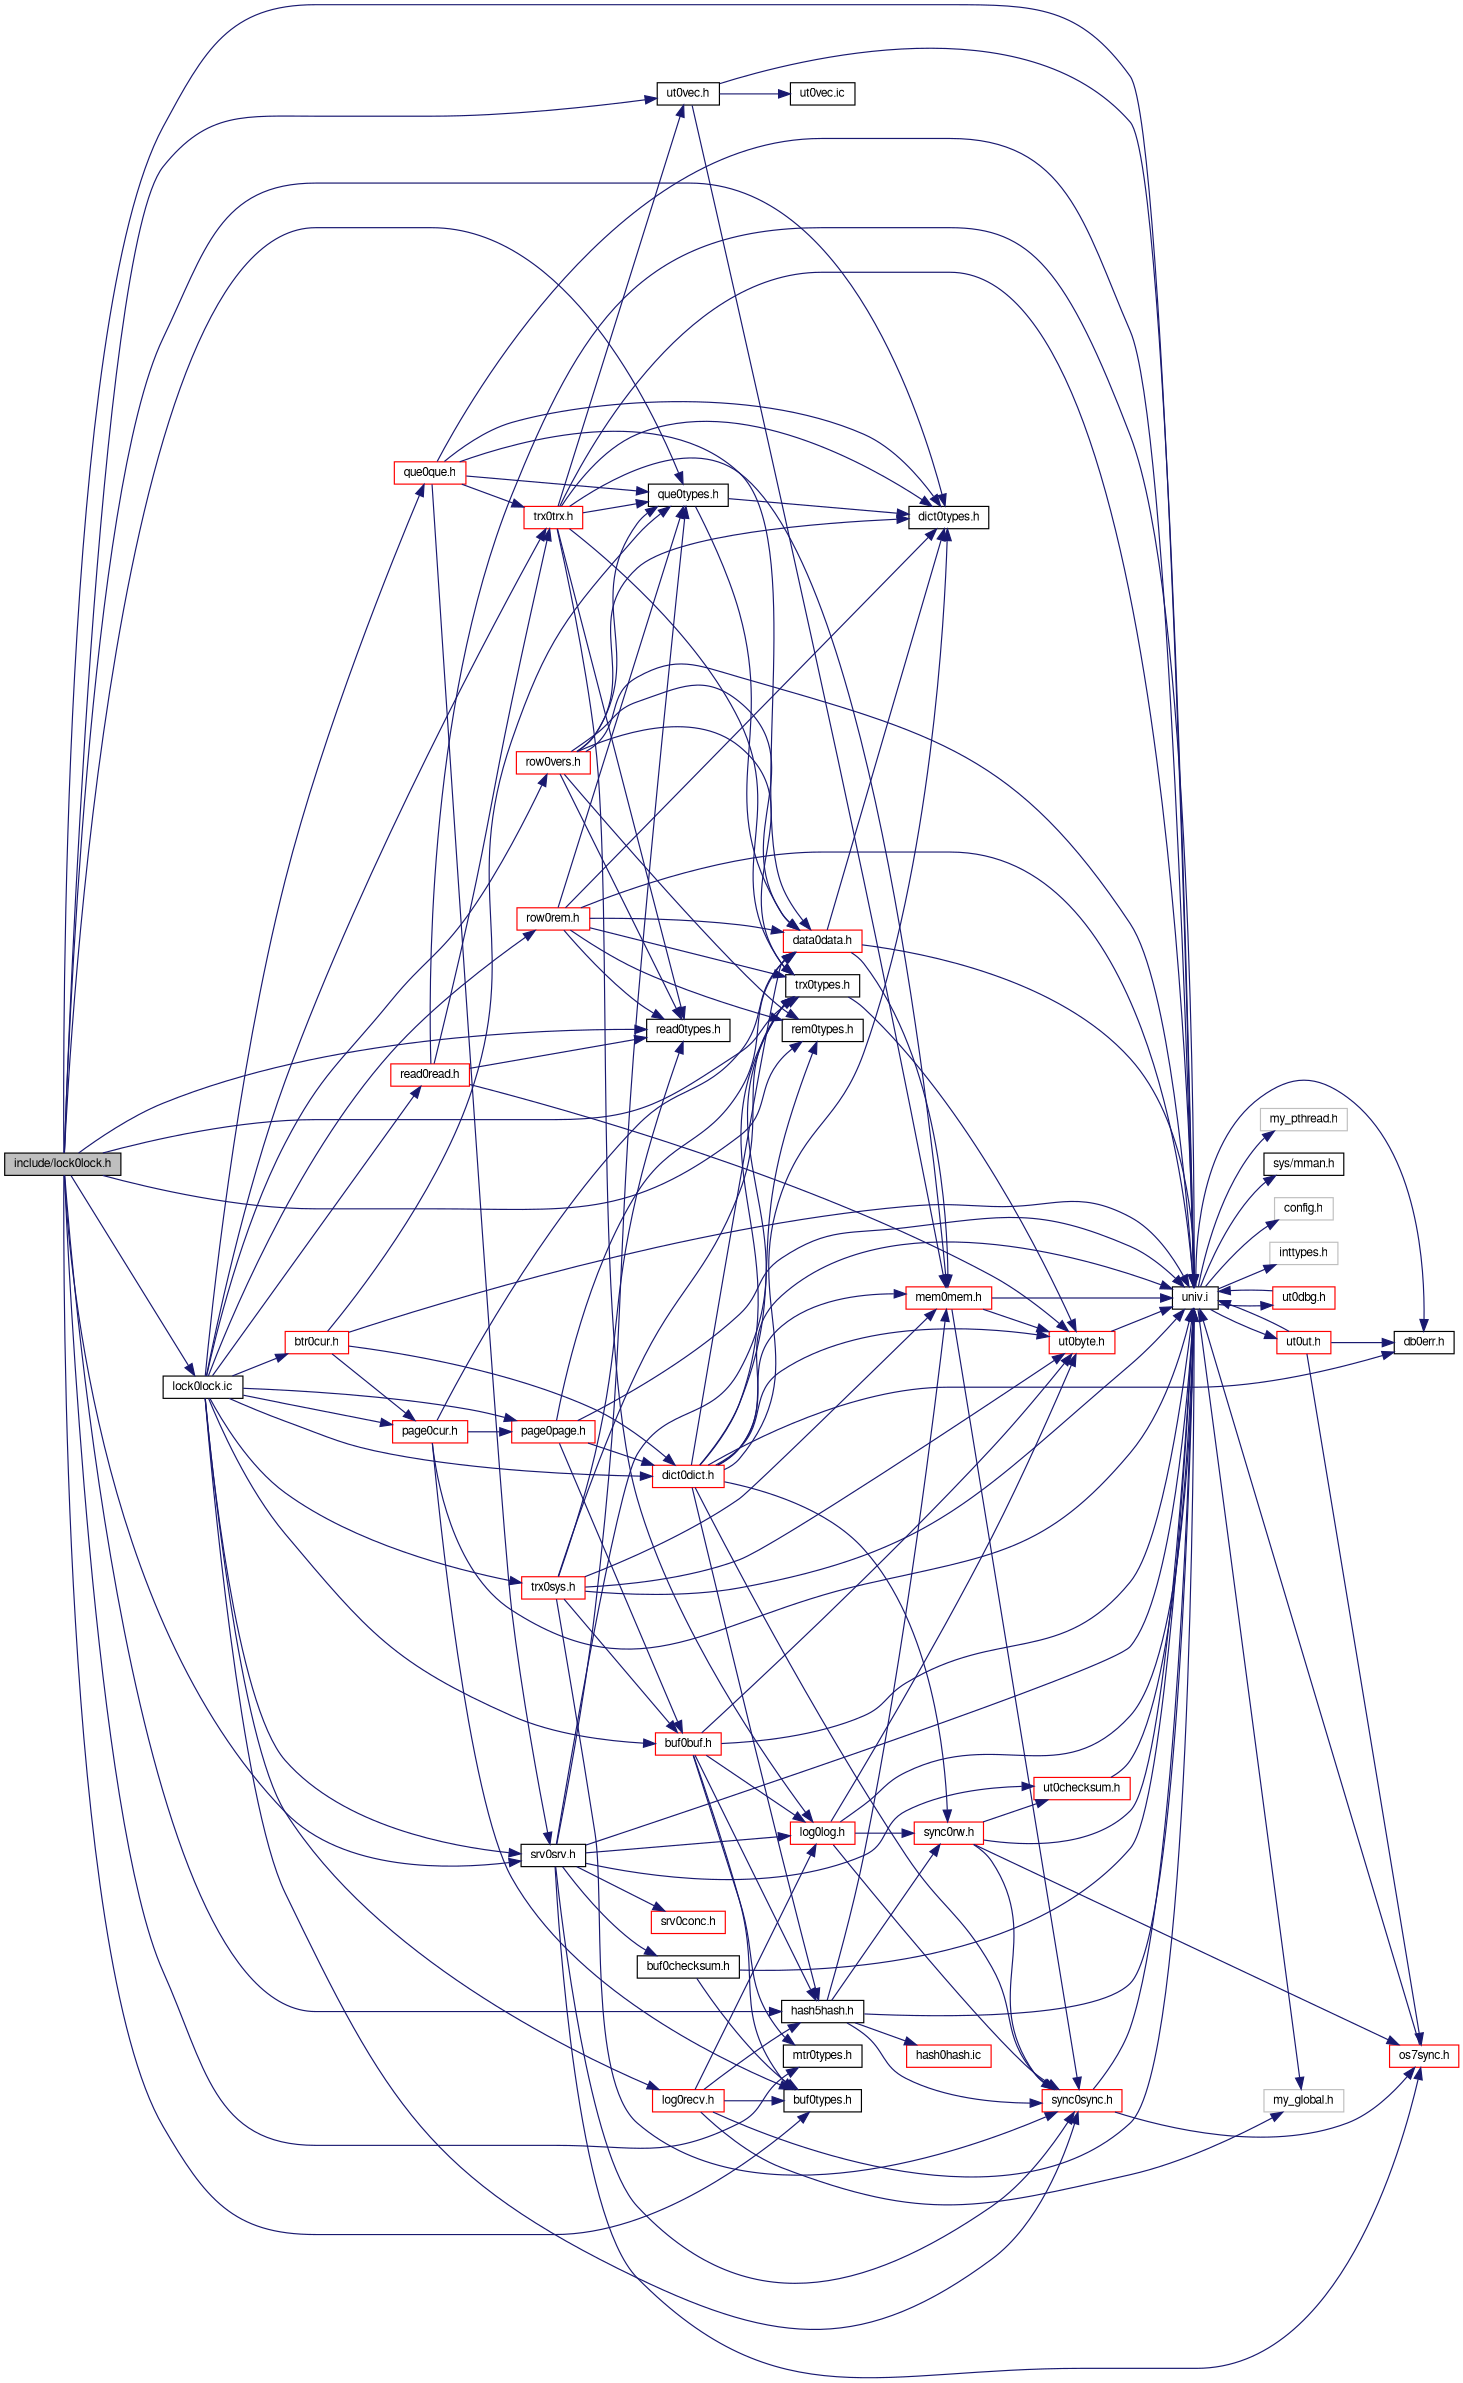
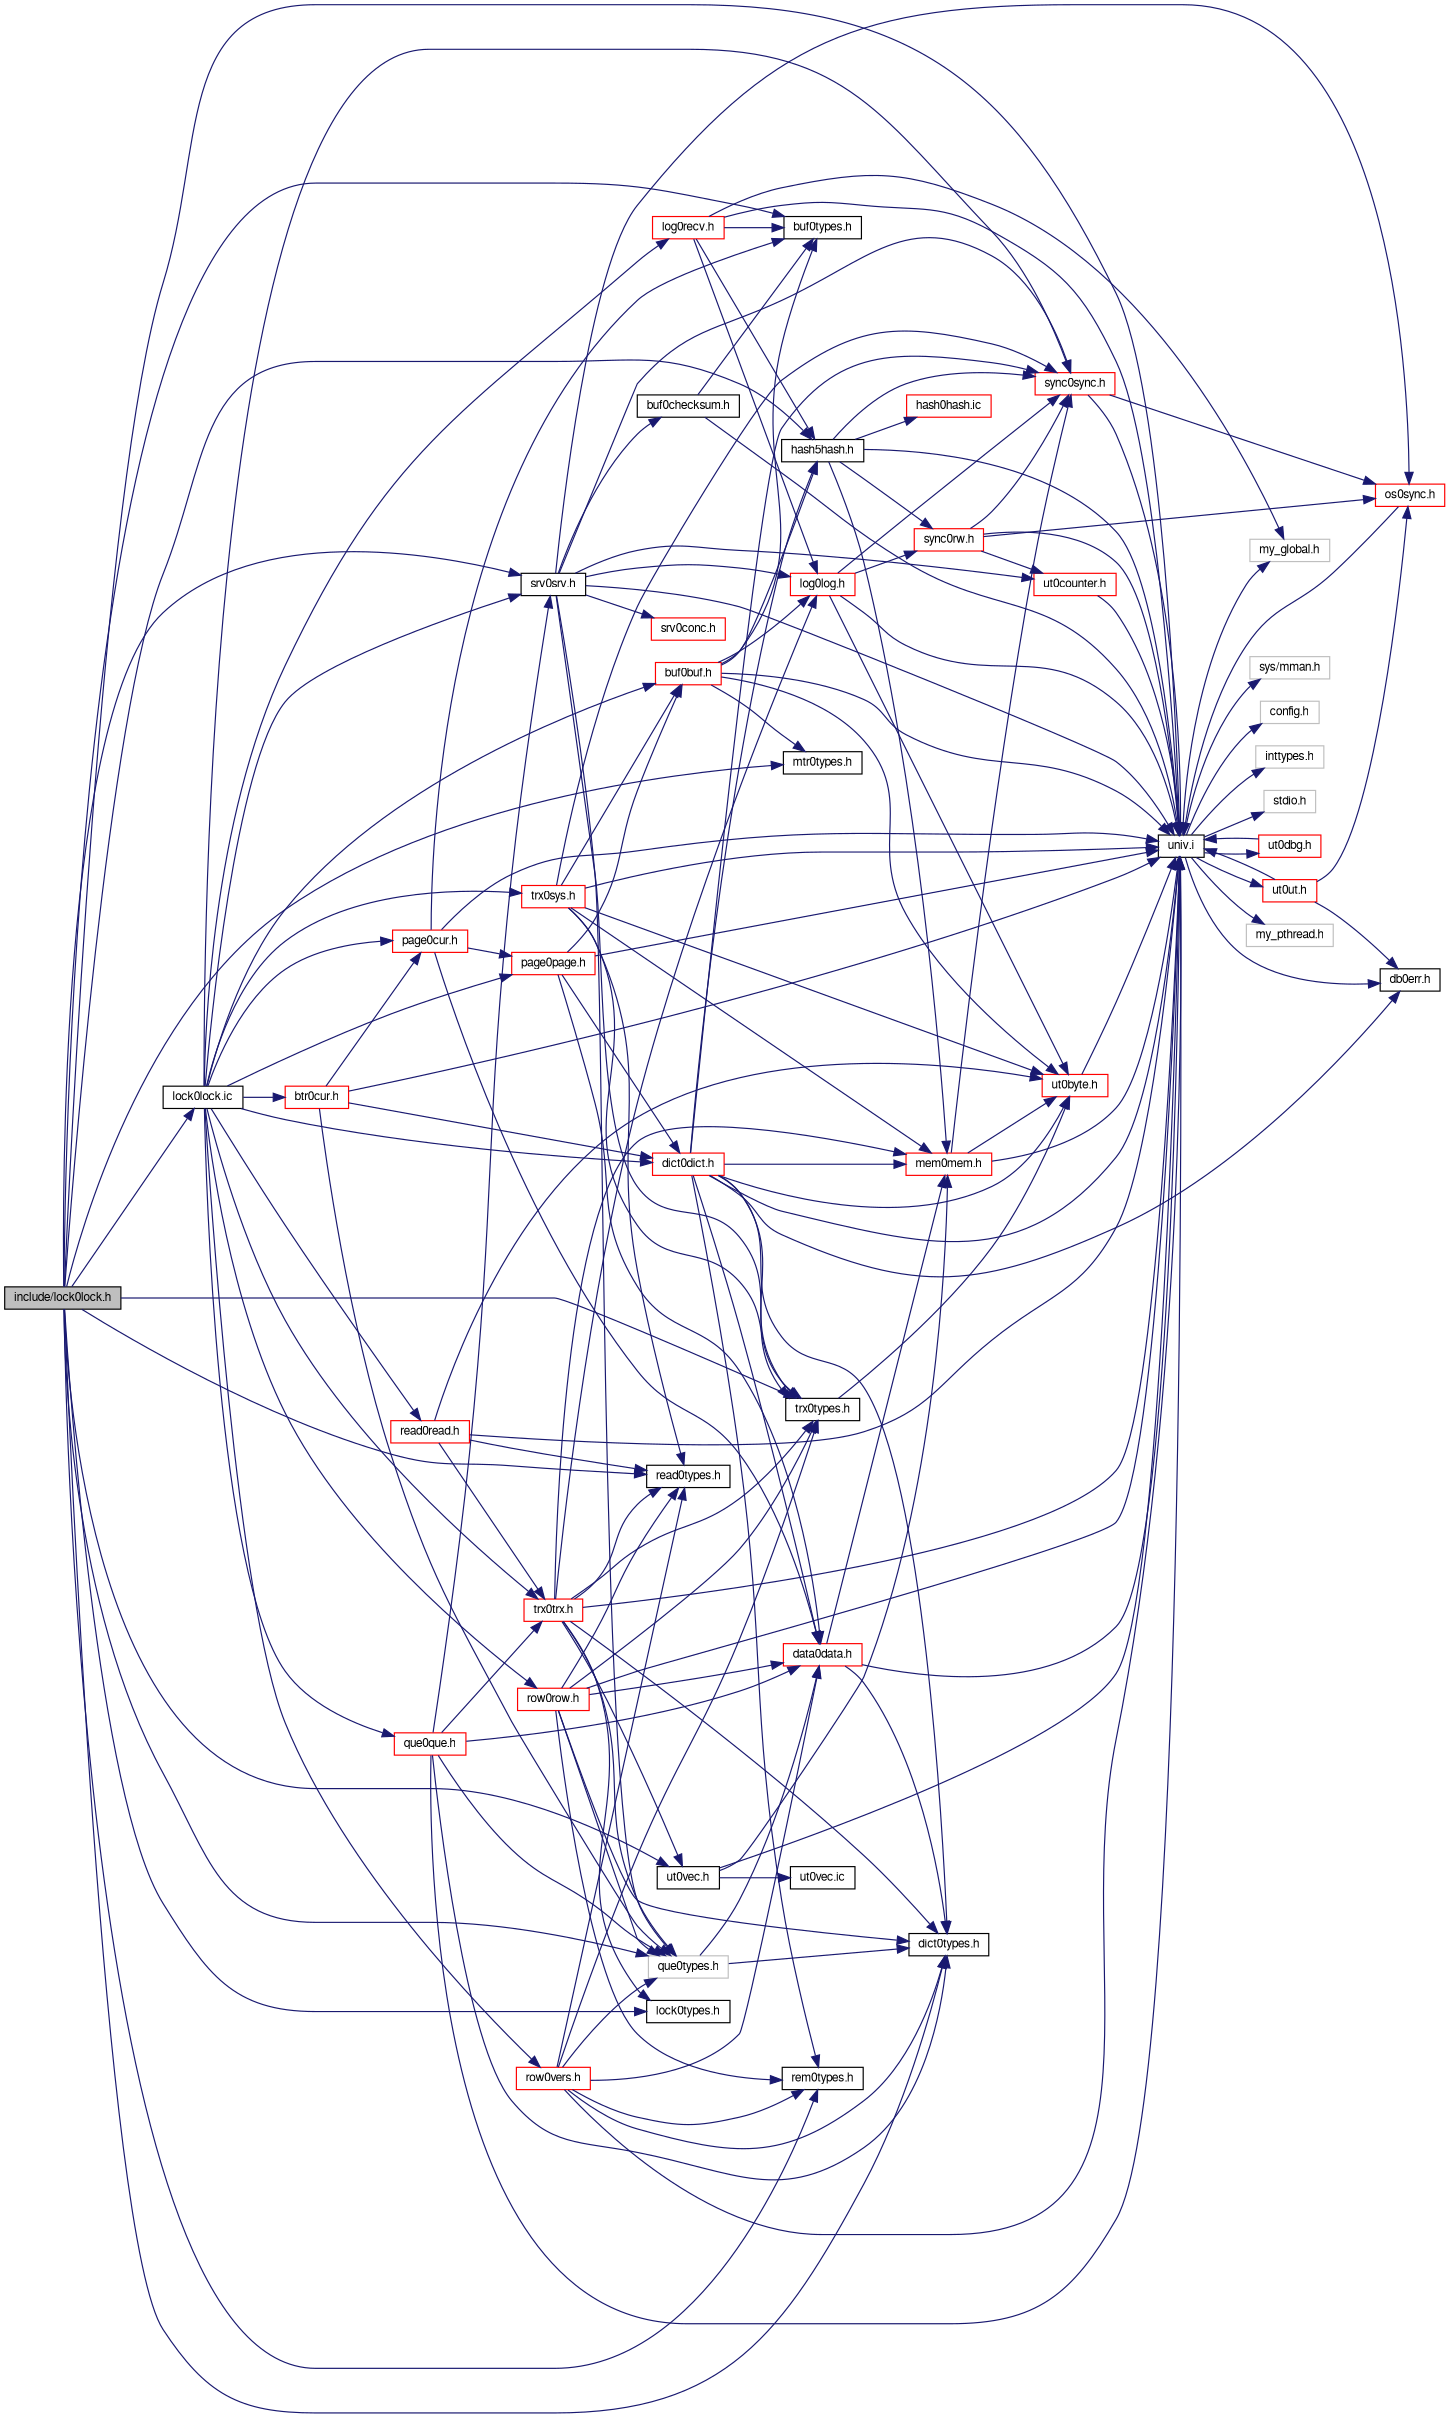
node "que0types.h": color black -> grey75
node "stdio.h": added
node "row0rem.h": label "row0rem.h" -> "row0row.h"
node "sys/mman.h": color black -> grey75
edge "dict0dict.h" -> "sync0rw.h": removed
node "ut0checksum.h": label "ut0checksum.h" -> "ut0counter.h"
node "lock0types.h": added
node "os7sync.h": label "os7sync.h" -> "os0sync.h"
